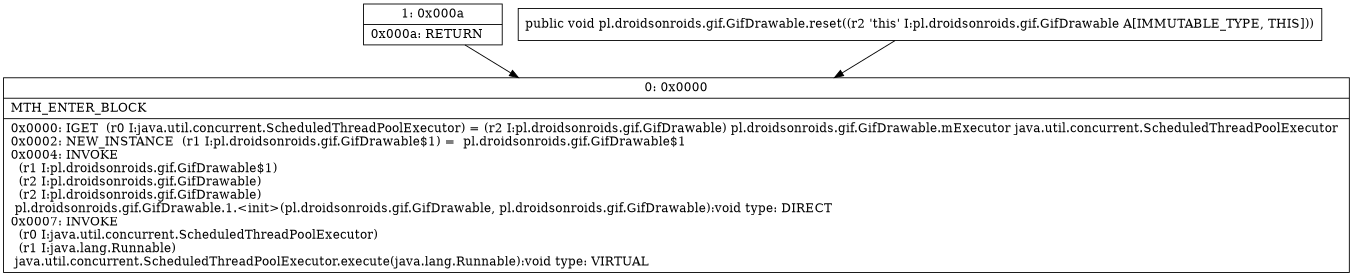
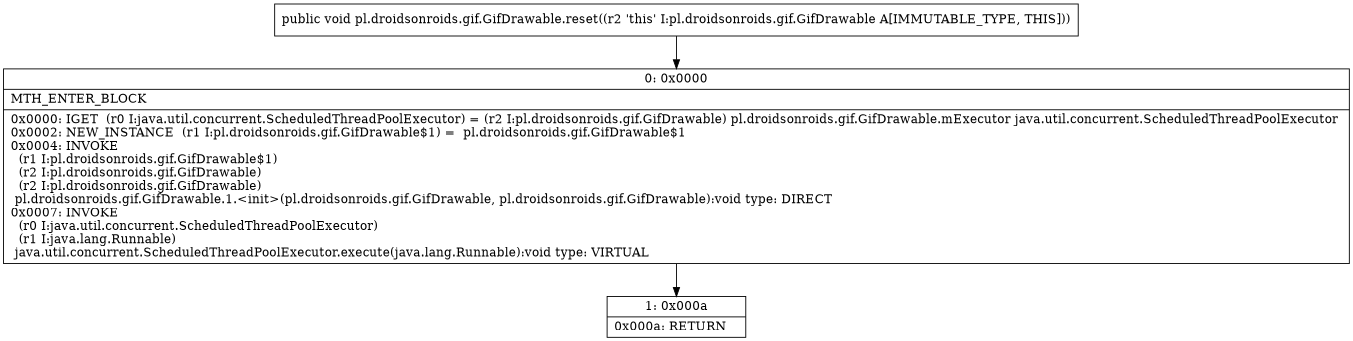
edge "1: 0x000a" -> "0: 0x0000": reversed
